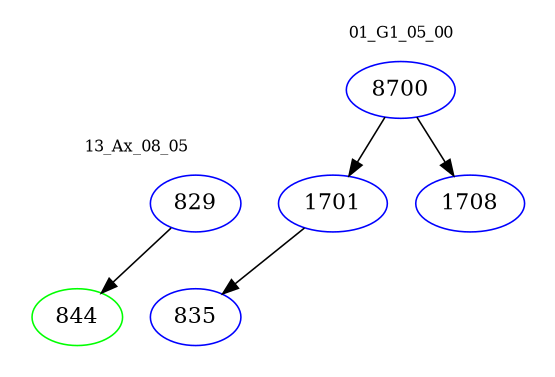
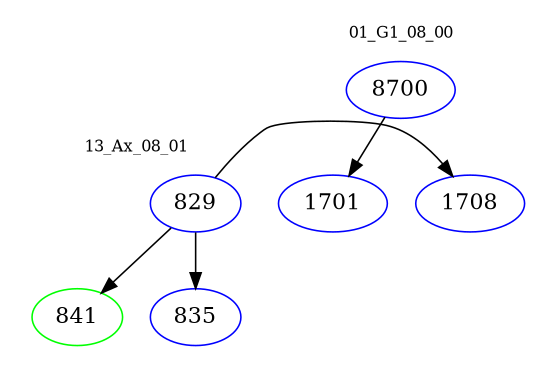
cluster "01_G1_05_00": label "01_G1_05_00" -> "01_G1_08_00"
edge "8700" -> "1708": now "829" -> "1708"
cluster "13_Ax_08_05": label "13_Ax_08_05" -> "13_Ax_08_01"
edge "1701" -> "835": now "829" -> "835"
node "844": label "844" -> "841"
